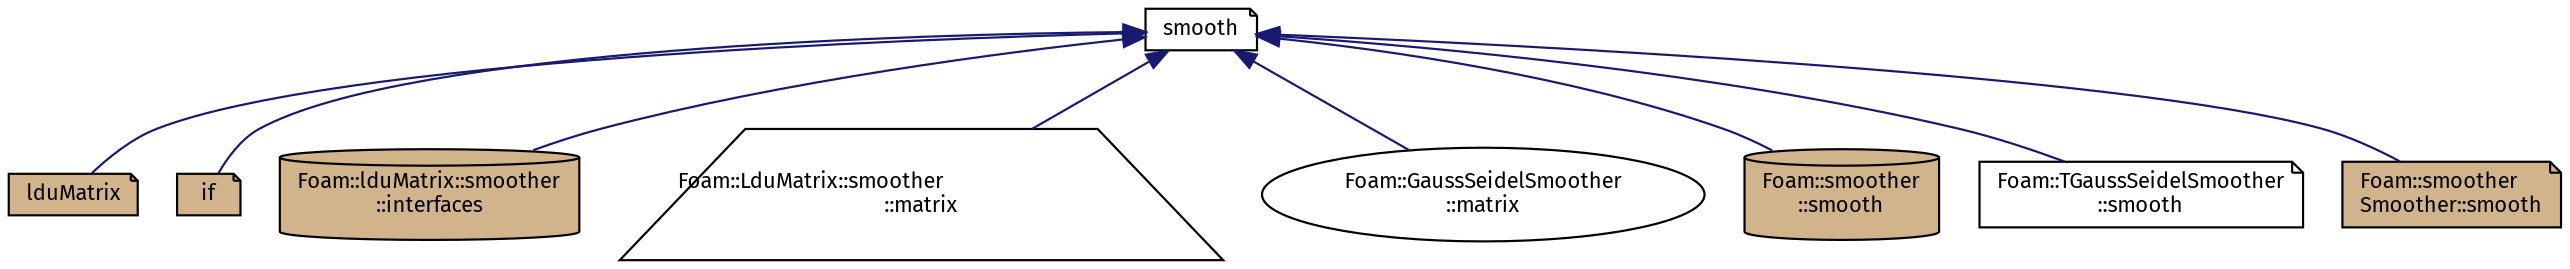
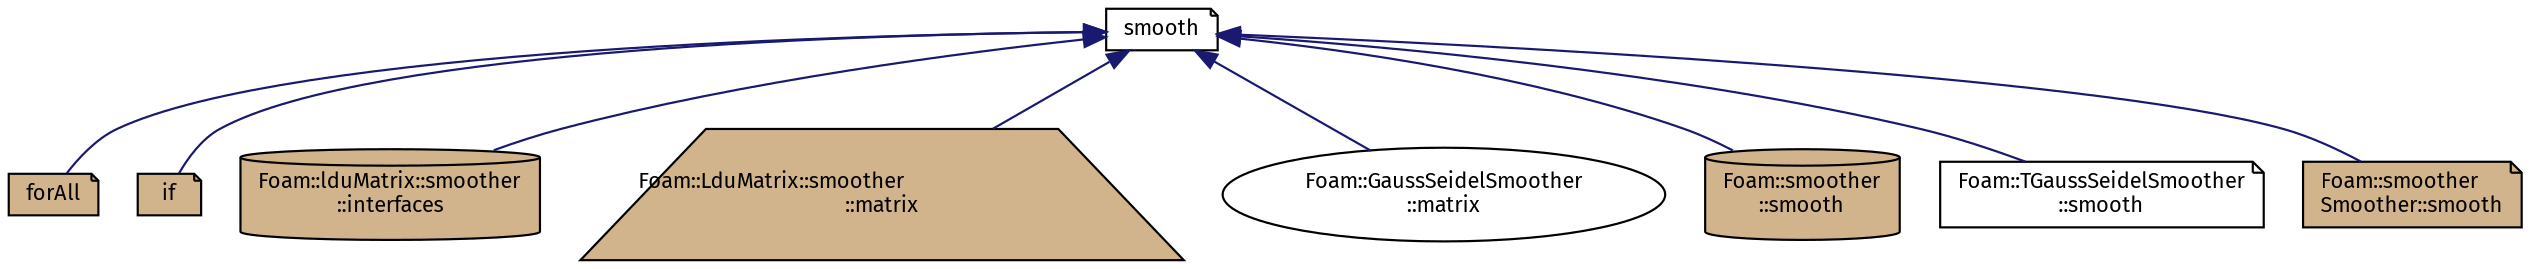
node "lduMatrix": label "lduMatrix" -> "forAll"
node "Foam::LduMatrix::smoother ::matrix": fillcolor white -> tan
